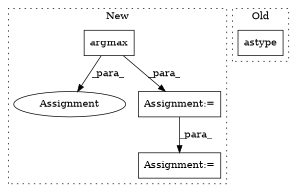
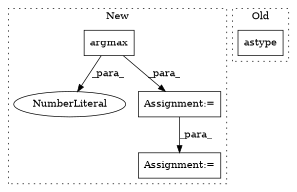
node "Assignment": label "Assignment" -> "NumberLiteral"
